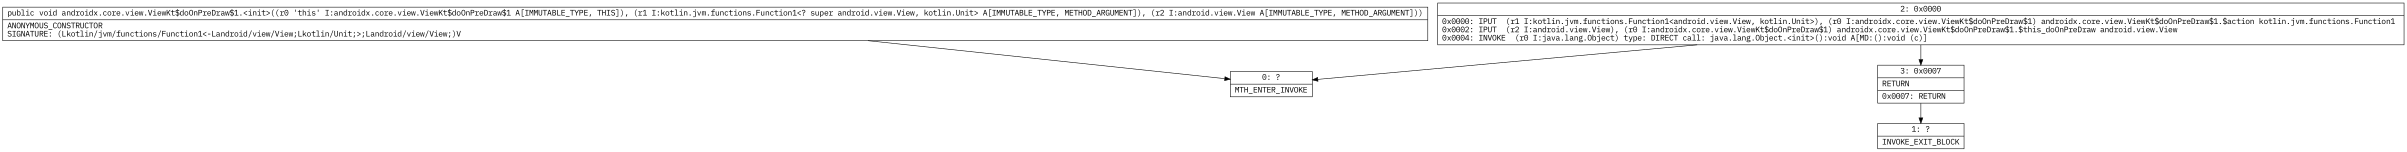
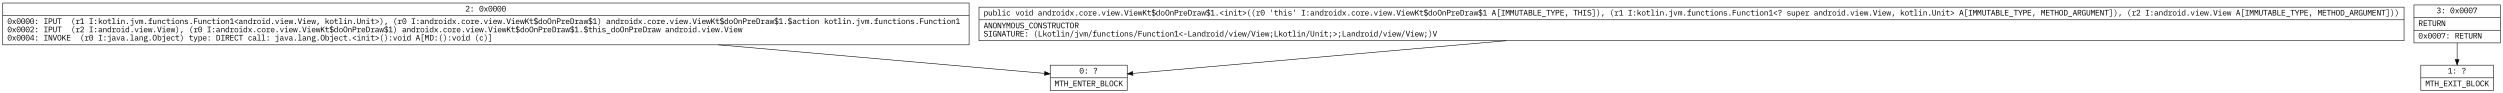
edge "2: 0x0000" -> "3: 0x0007": removed
node "0: ?": text "MTH_ENTER_INVOKE" -> "MTH_ENTER_BLOCK"
node "1: ?": text "INVOKE_EXIT_BLOCK" -> "MTH_EXIT_BLOCK"
